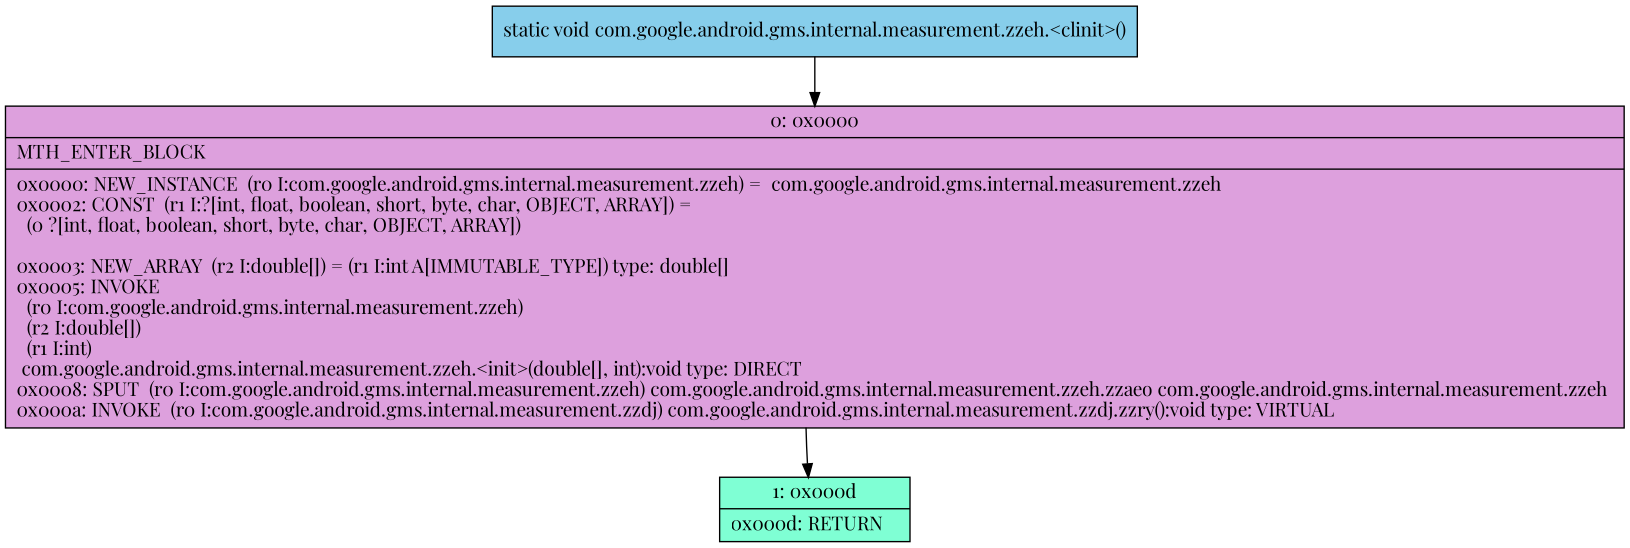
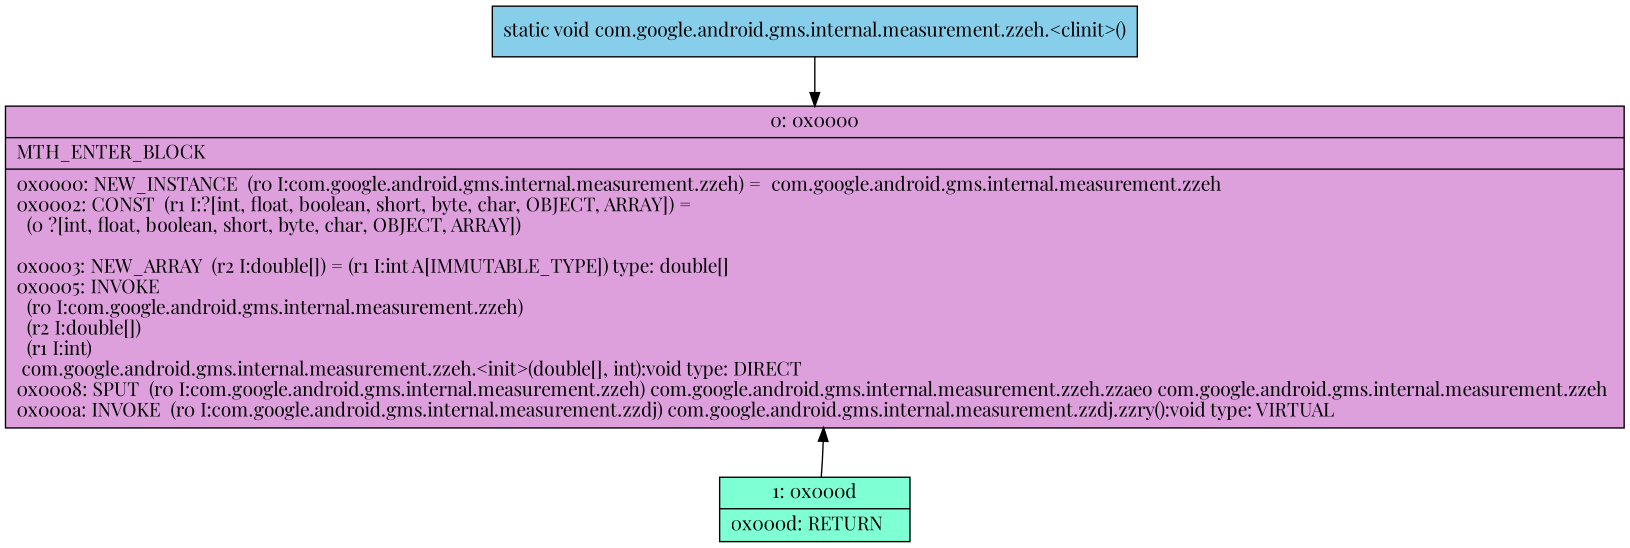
edge "0: 0x0000" -> "1: 0x000d": reversed
